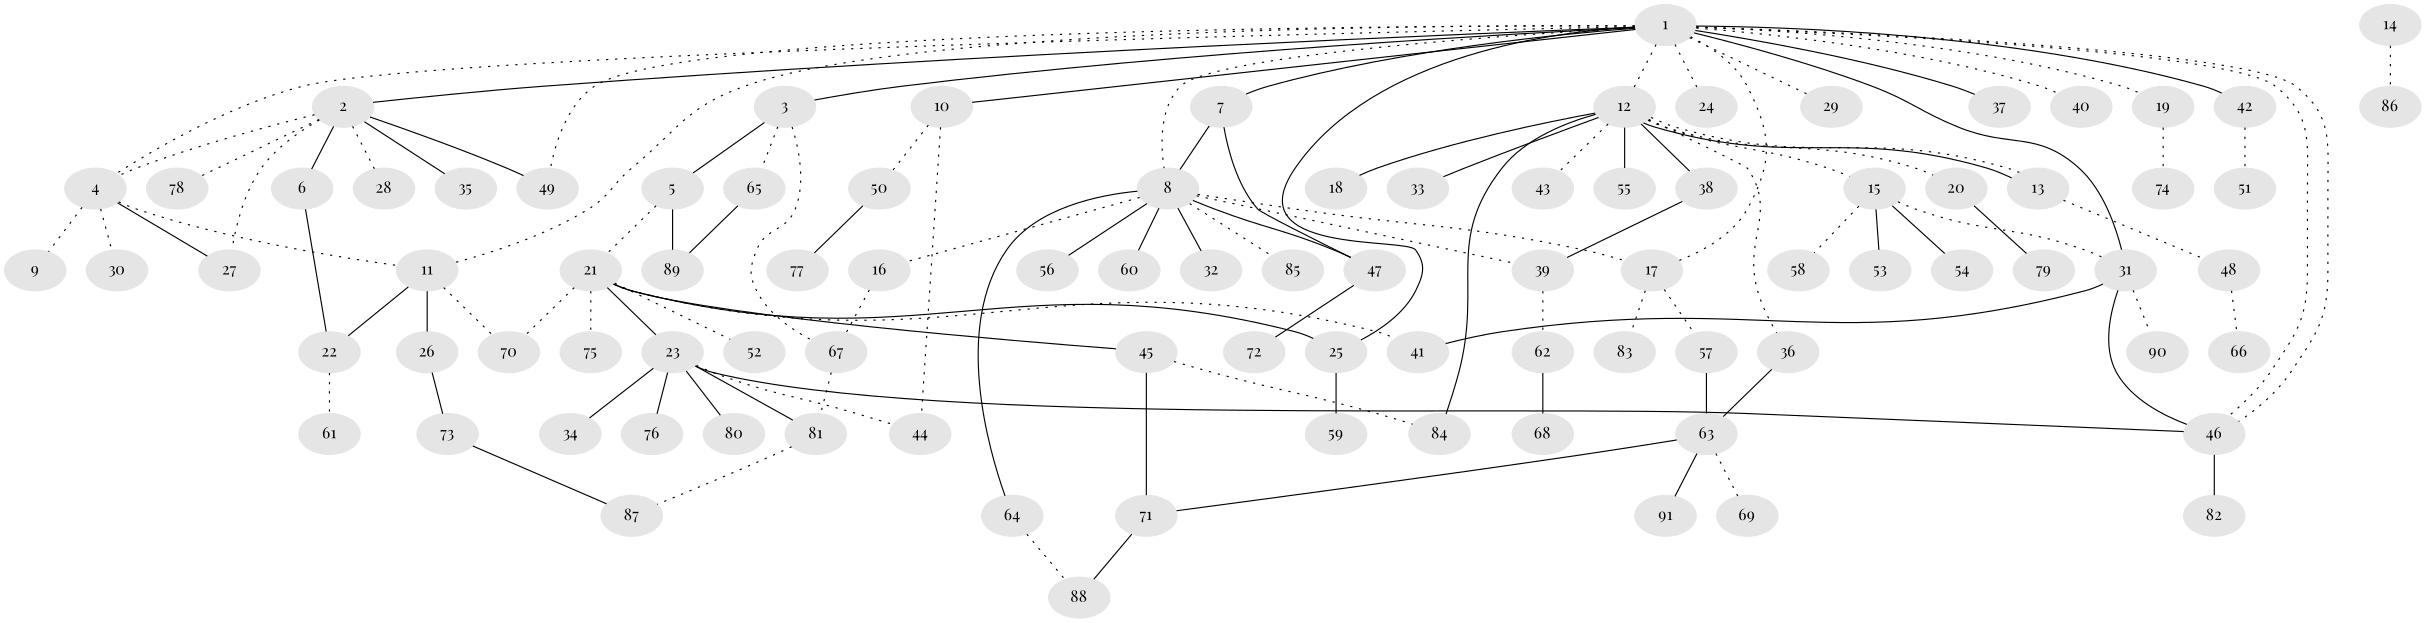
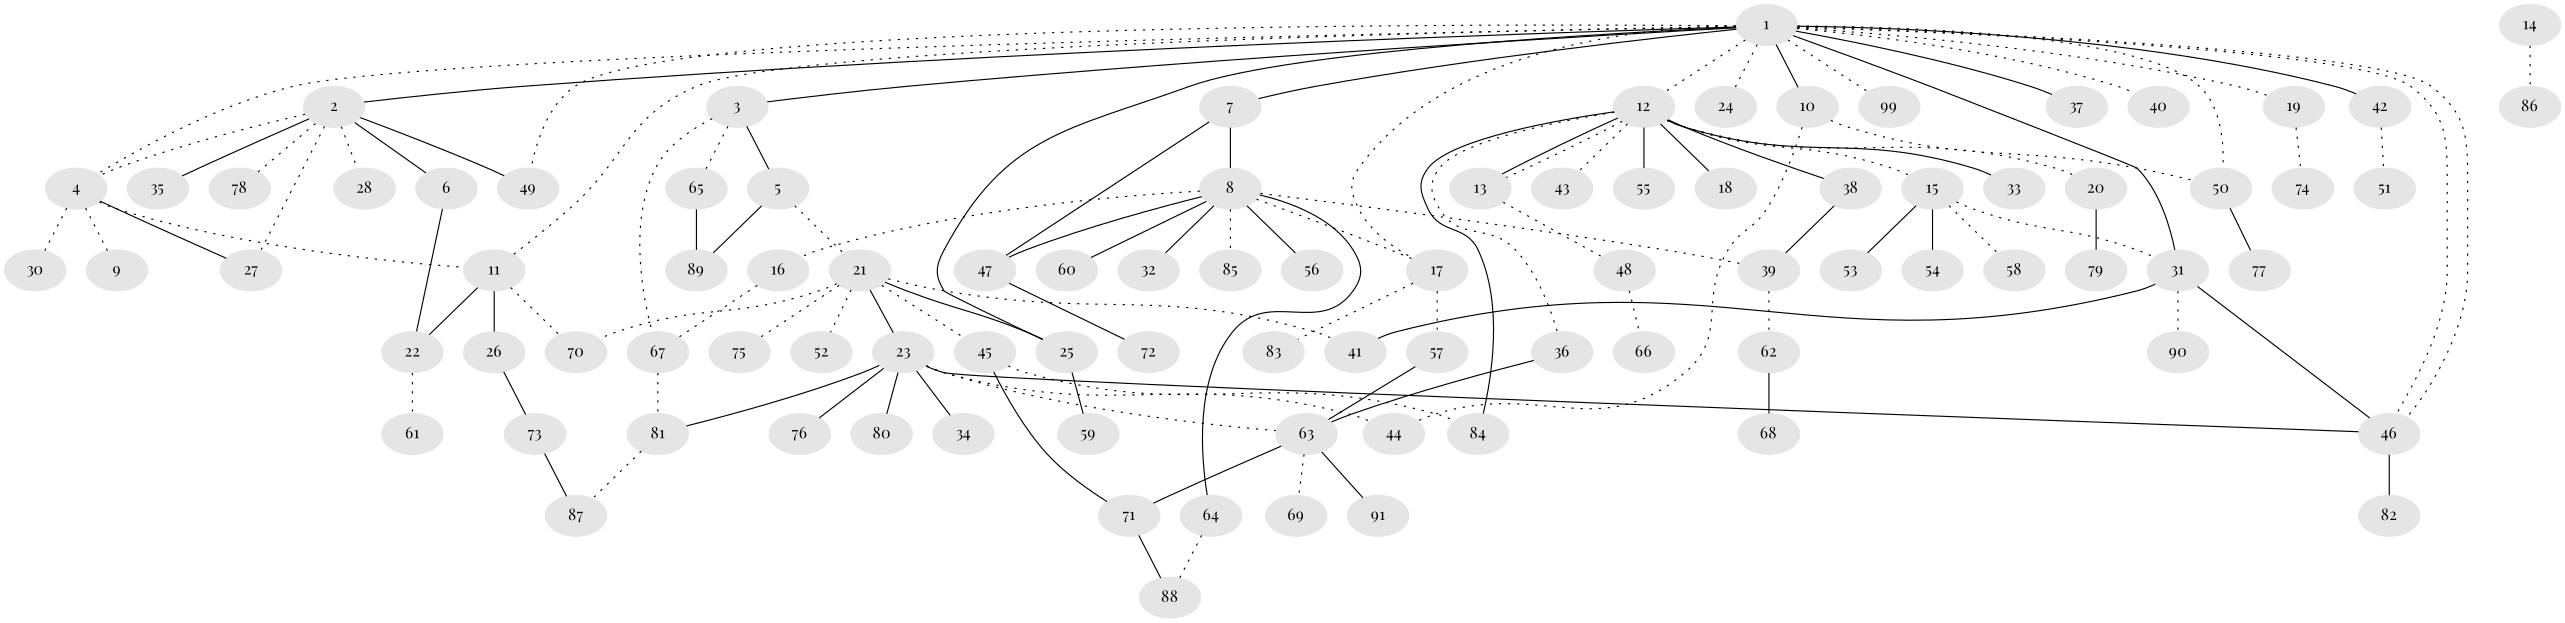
edge "1" -- "8": now "1" -- "50"
node "29": label "29" -> "99"
edge "21" -- "45": style solid -> dotted
edge "23" -- "63": added
